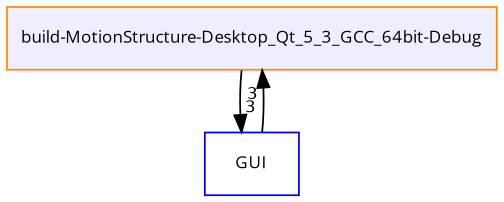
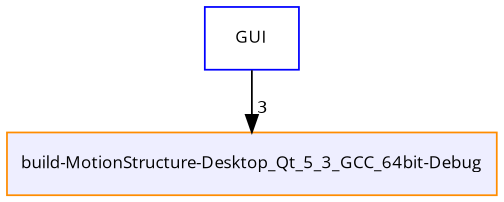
edge "build-MotionStructure-Desktop_Qt_5_3_GCC_64bit-Debug" -> "GUI": removed
